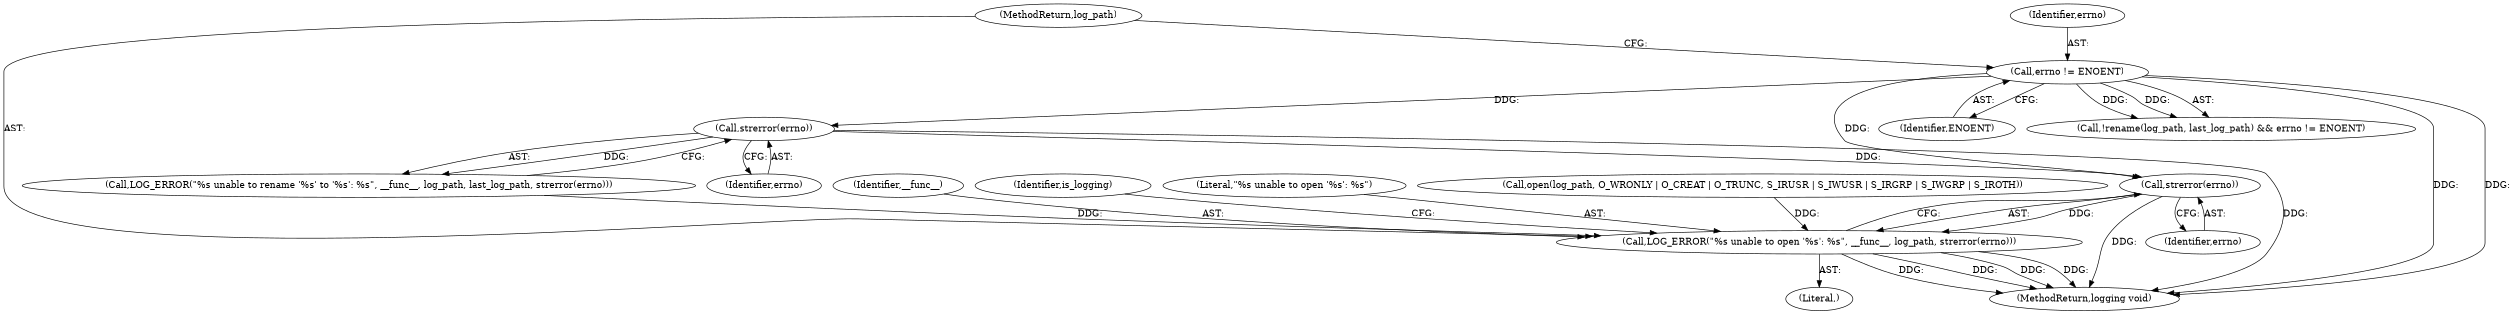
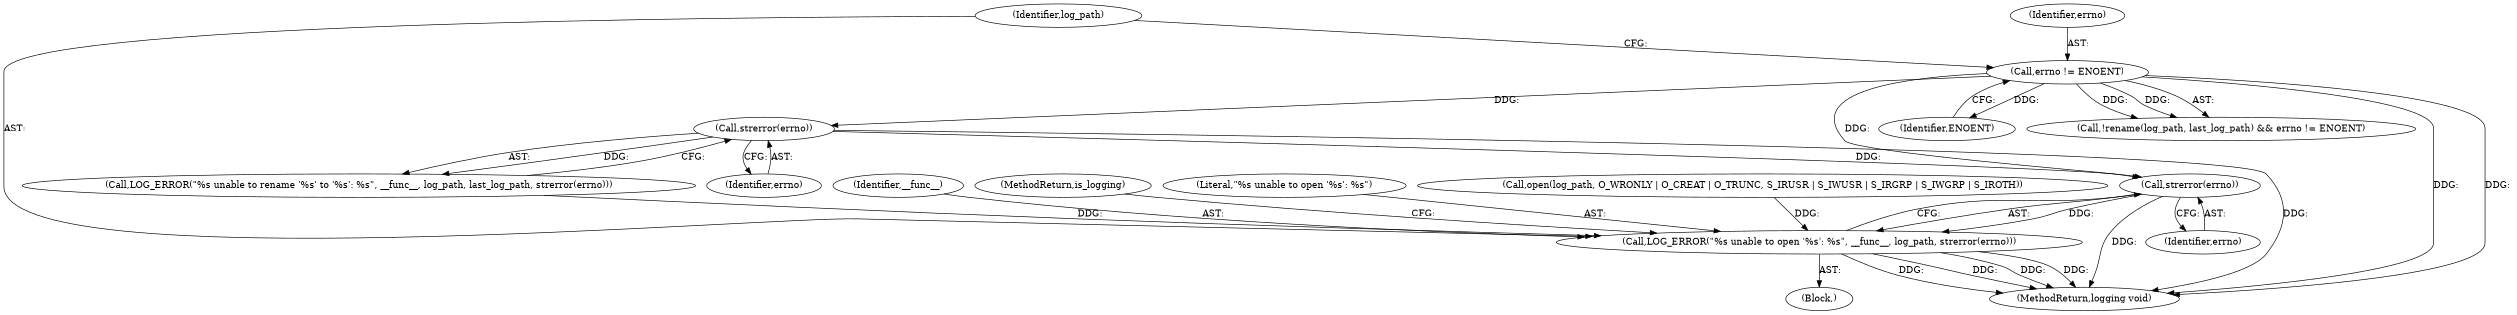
node "(MethodReturn,log_path)": label "(MethodReturn,log_path)" -> "(Identifier,log_path)"
edge "(Identifier,ENOENT)" -> "(Call,errno != ENOENT)": label "AST: " -> "CFG: "
edge "(Call,errno != ENOENT)" -> "(Identifier,ENOENT)": label "CFG: " -> "DDG: "
node "(Identifier,is_logging)": label "(Identifier,is_logging)" -> "(MethodReturn,is_logging)"
node "(Literal,)": label "(Literal,)" -> "(Block,)"
